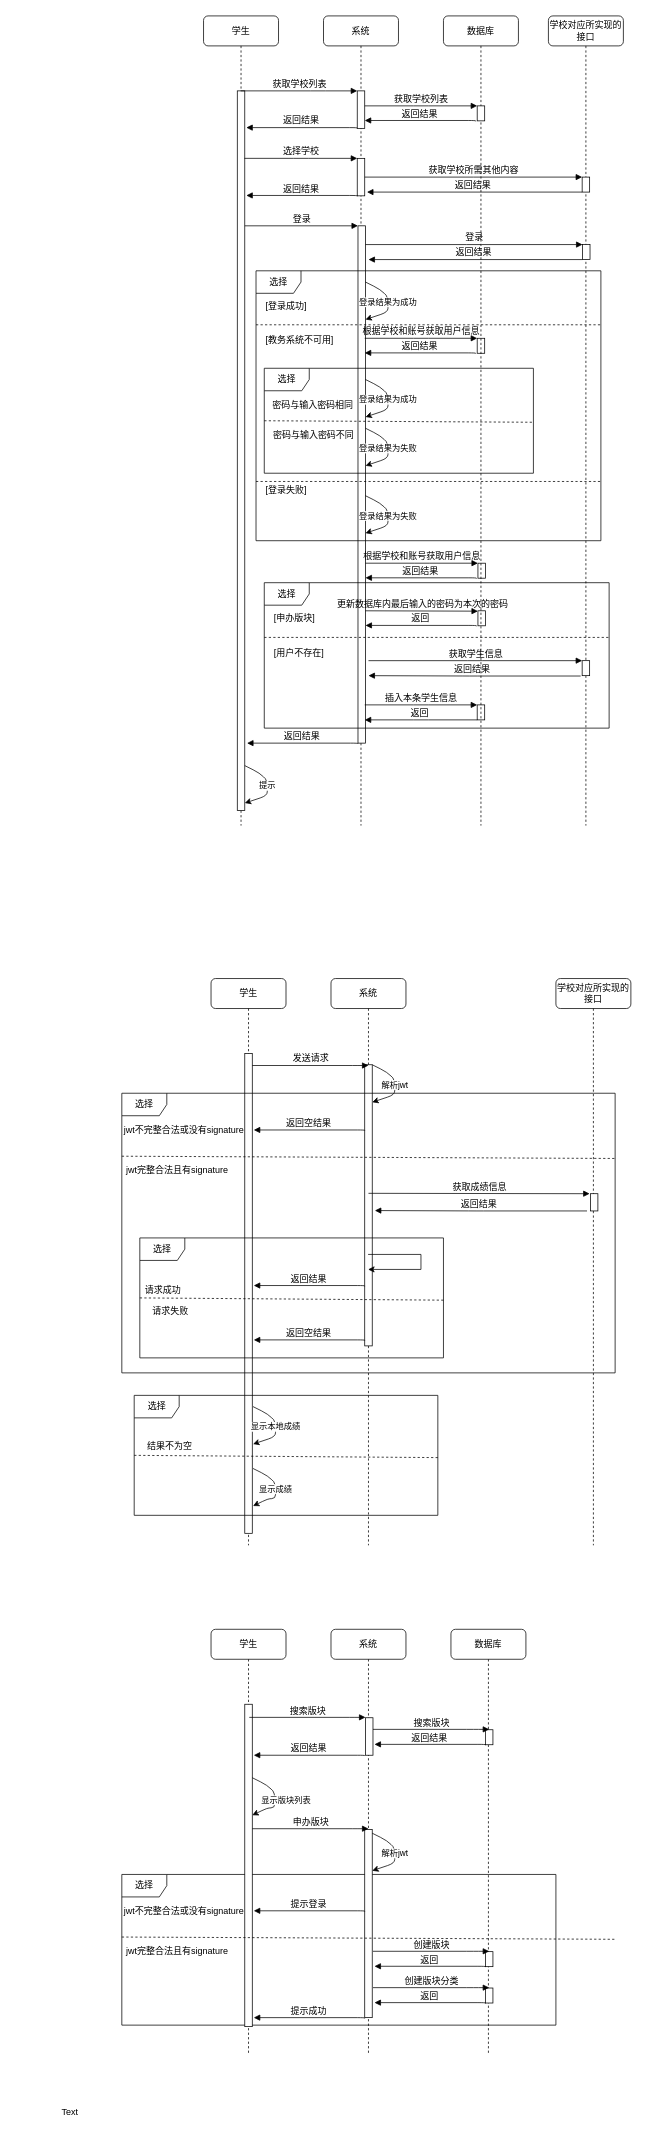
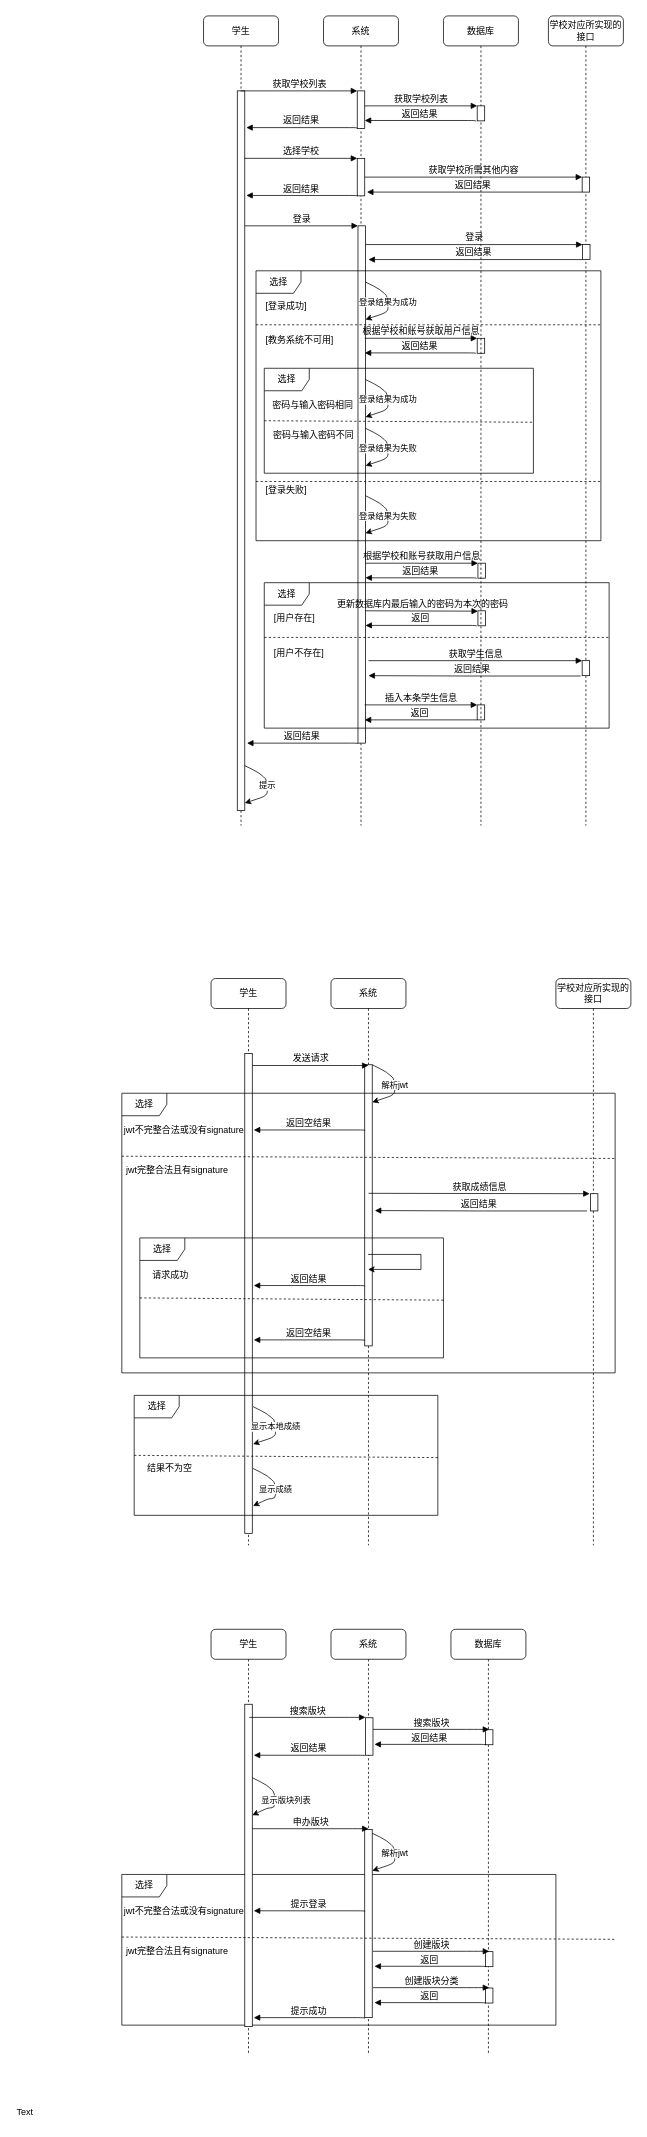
node "[申办版块]": label "[申办版块]" -> "[用户存在]"
node "请求成功": moved (166, 1290) -> (174, 1275)
node "请求失败": removed
node "结果不为空": moved (176, 1446) -> (176, 1469)
node "Text": moved (75, 2113) -> (30, 2113)
